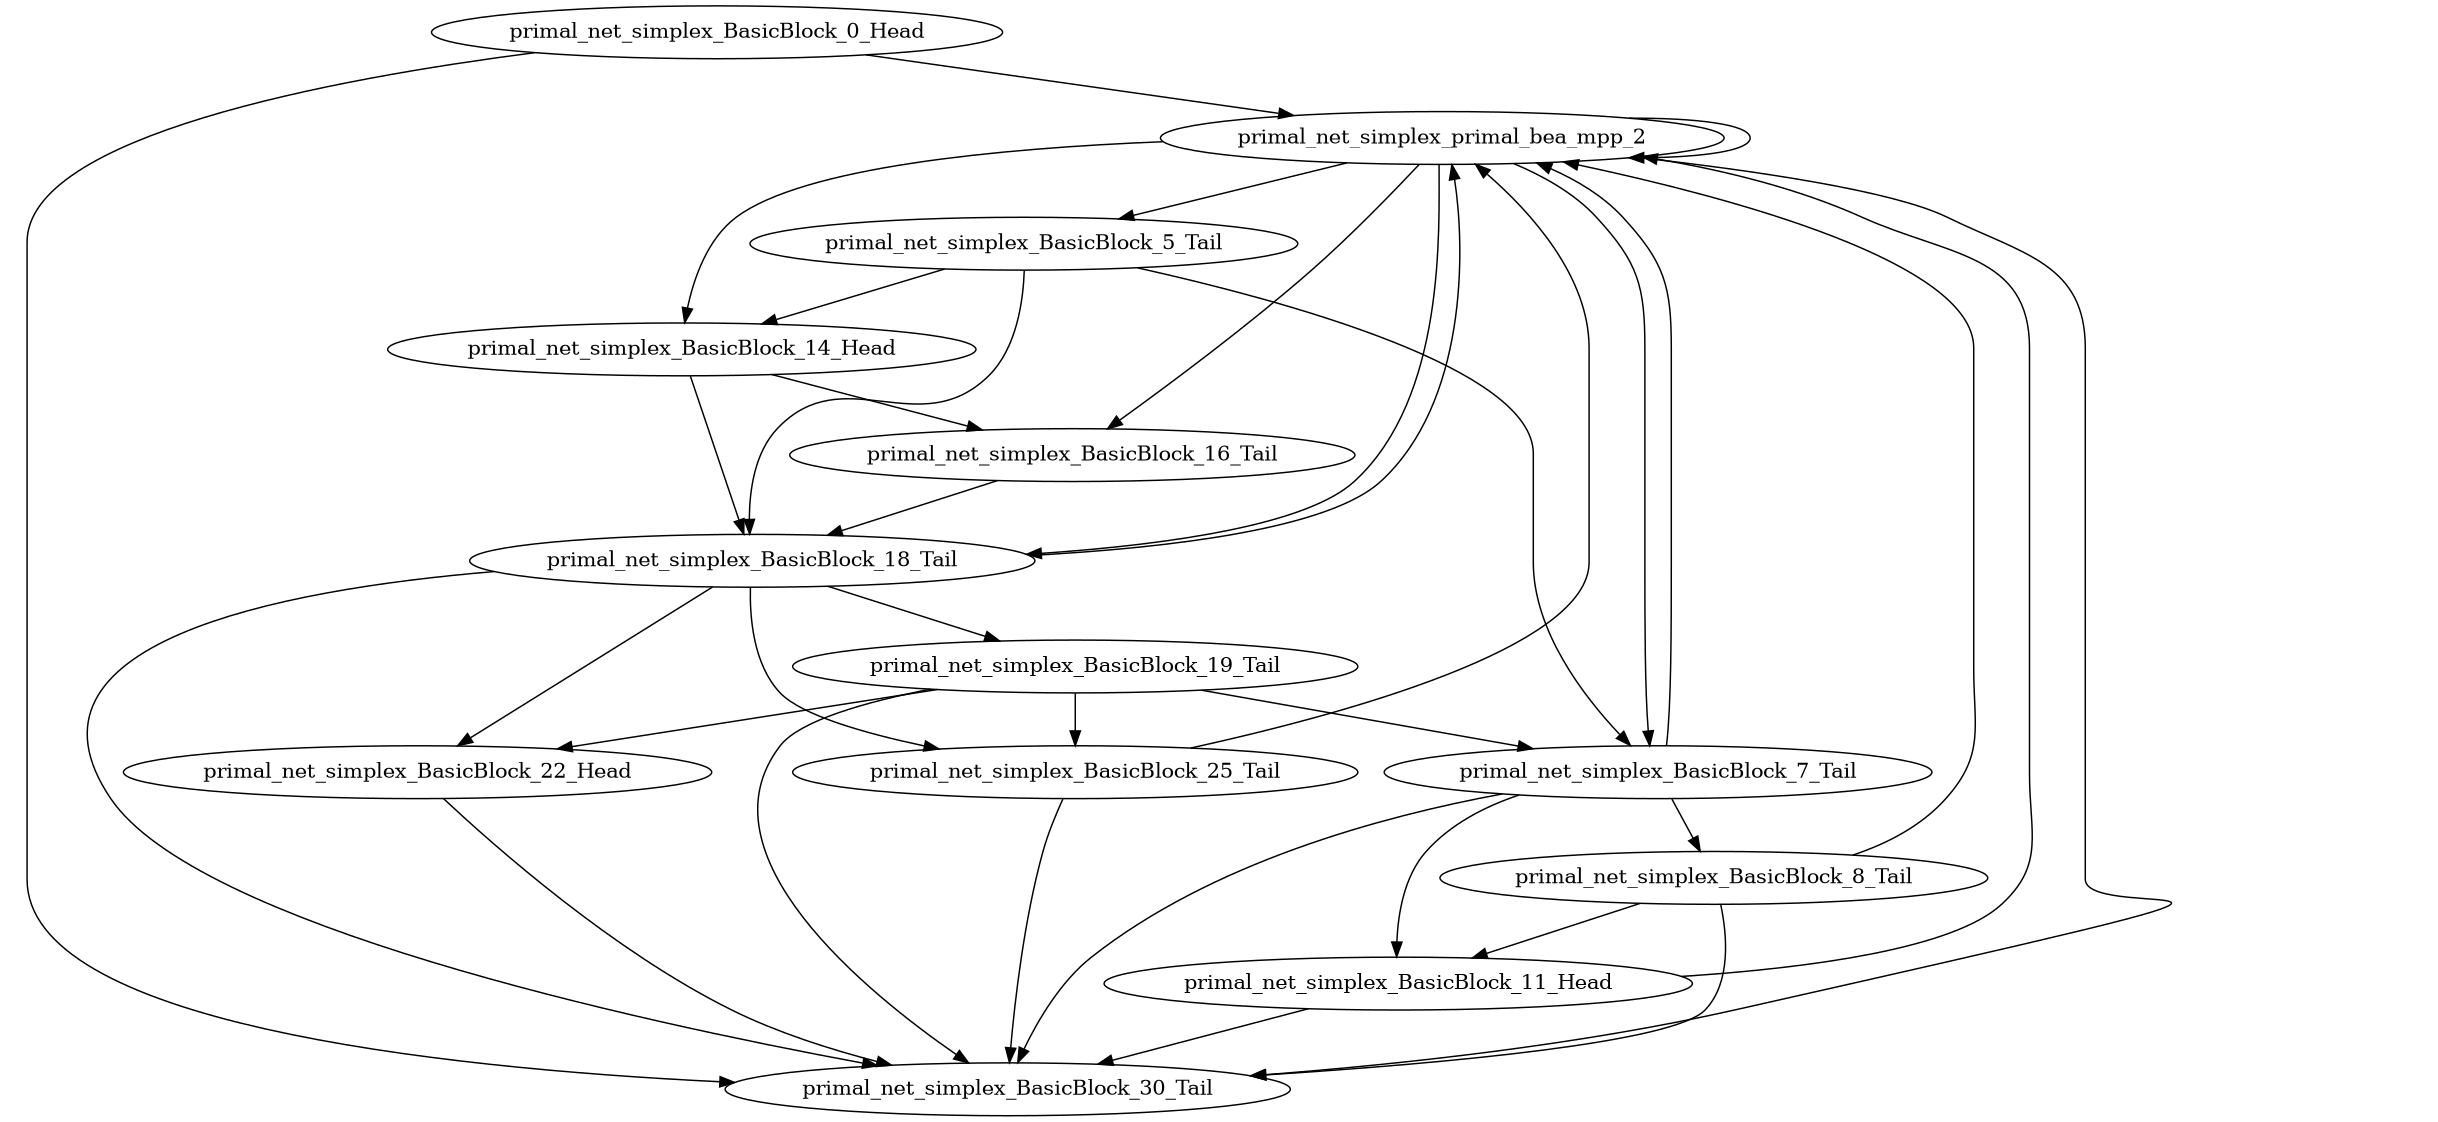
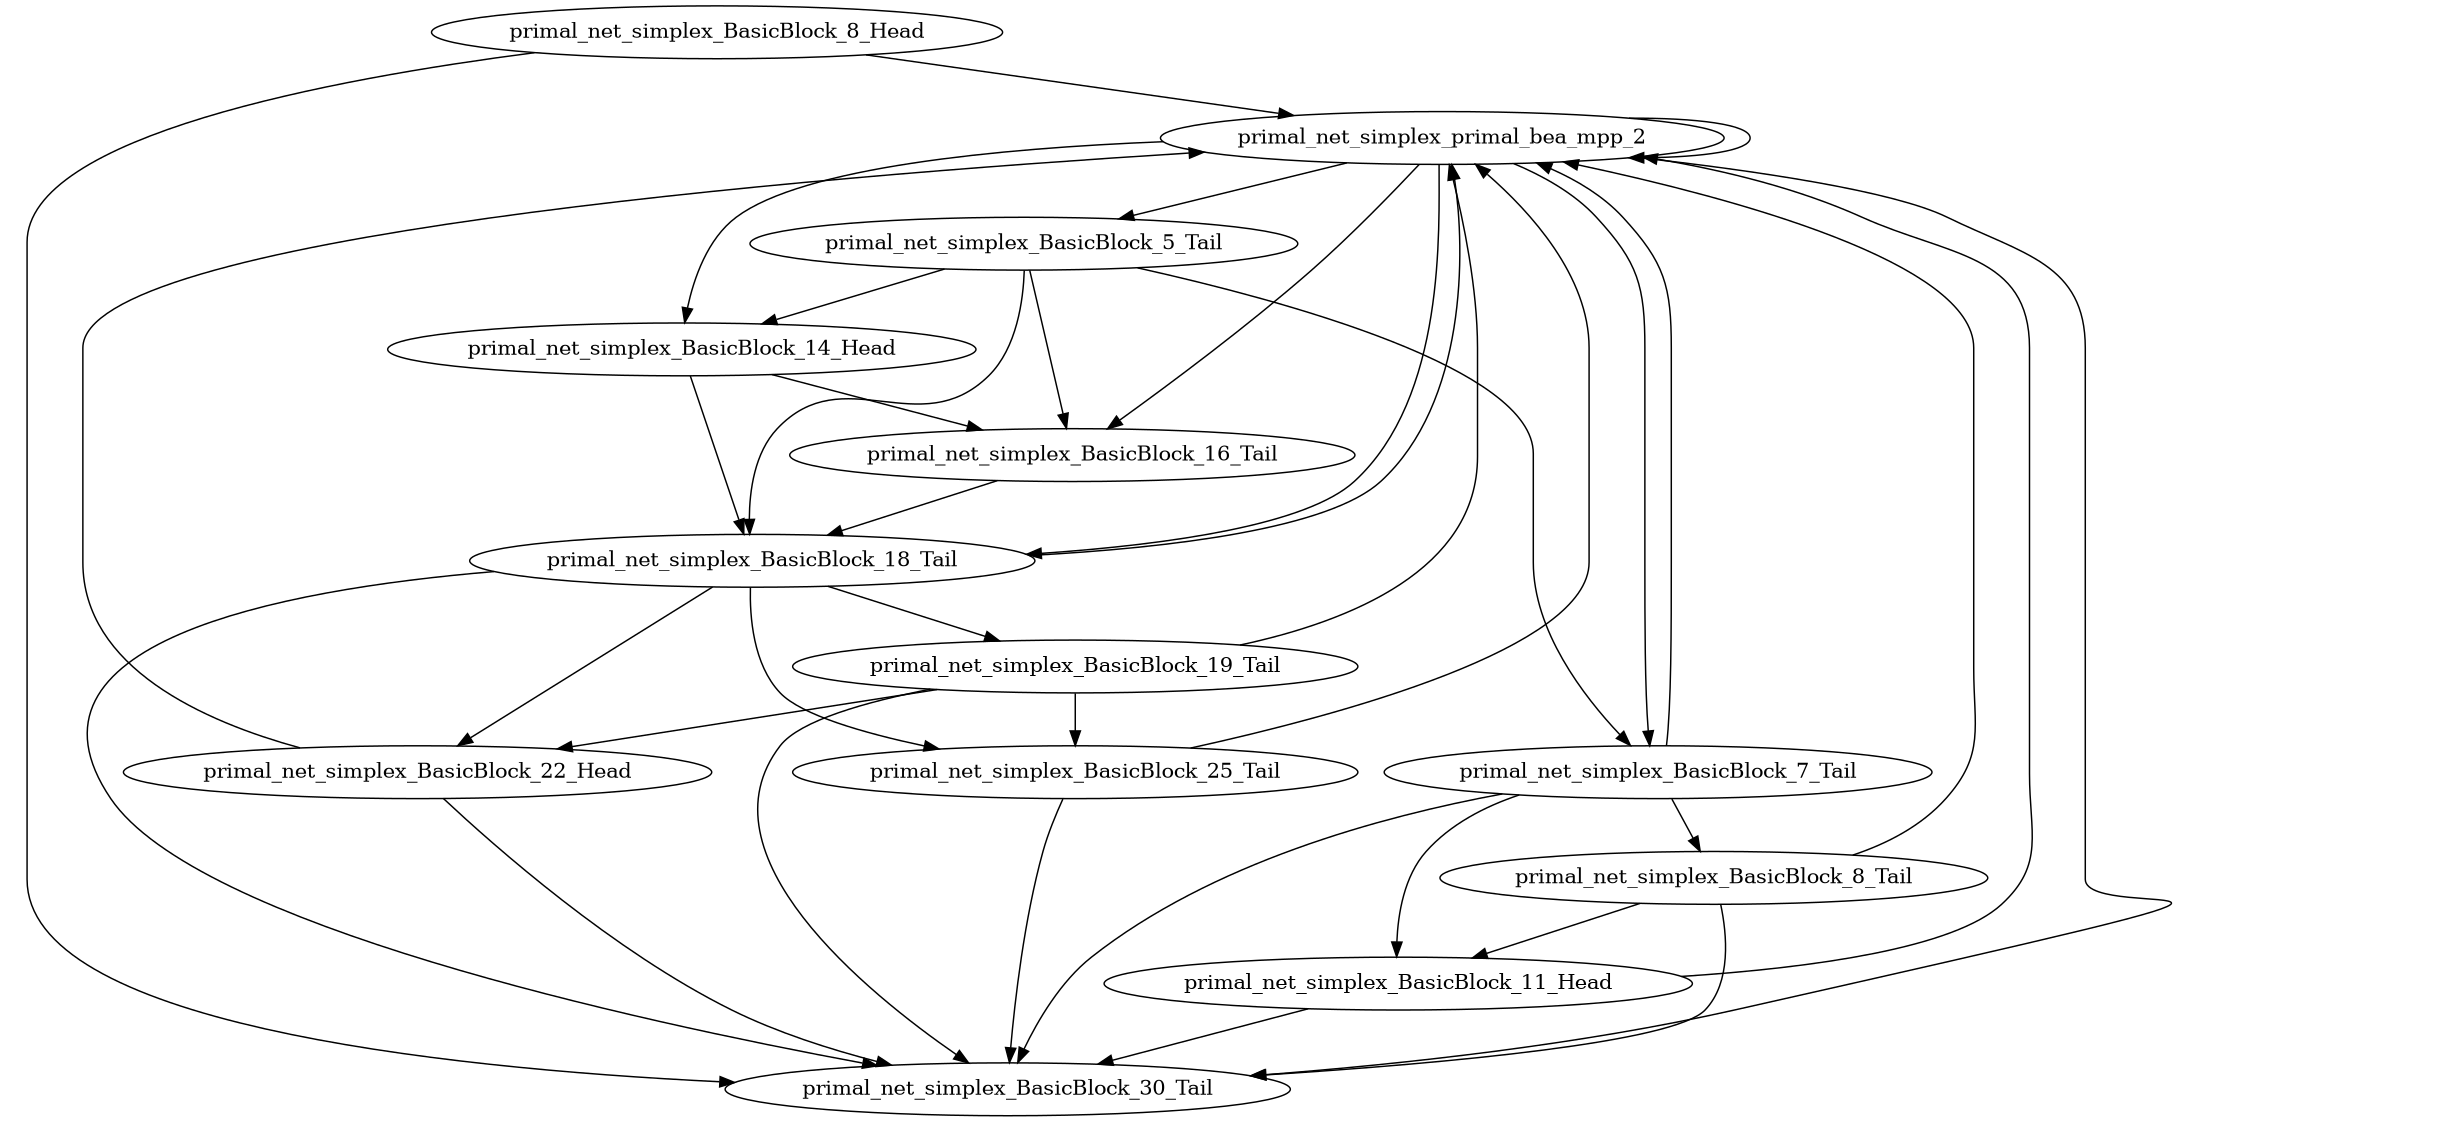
node "primal_net_simplex_BasicBlock_0_Head": label "primal_net_simplex_BasicBlock_0_Head" -> "primal_net_simplex_BasicBlock_8_Head"
edge "primal_net_simplex_BasicBlock_22_Head" -> "primal_net_simplex_primal_bea_mpp_2": added
edge "primal_net_simplex_BasicBlock_5_Tail" -> "primal_net_simplex_BasicBlock_16_Tail": added
edge "primal_net_simplex_BasicBlock_19_Tail" -> "primal_net_simplex_BasicBlock_7_Tail": now "primal_net_simplex_BasicBlock_19_Tail" -> "primal_net_simplex_primal_bea_mpp_2"
